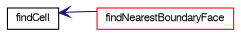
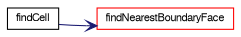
edge "findNearestBoundaryFace" -> "findCell": reversed
